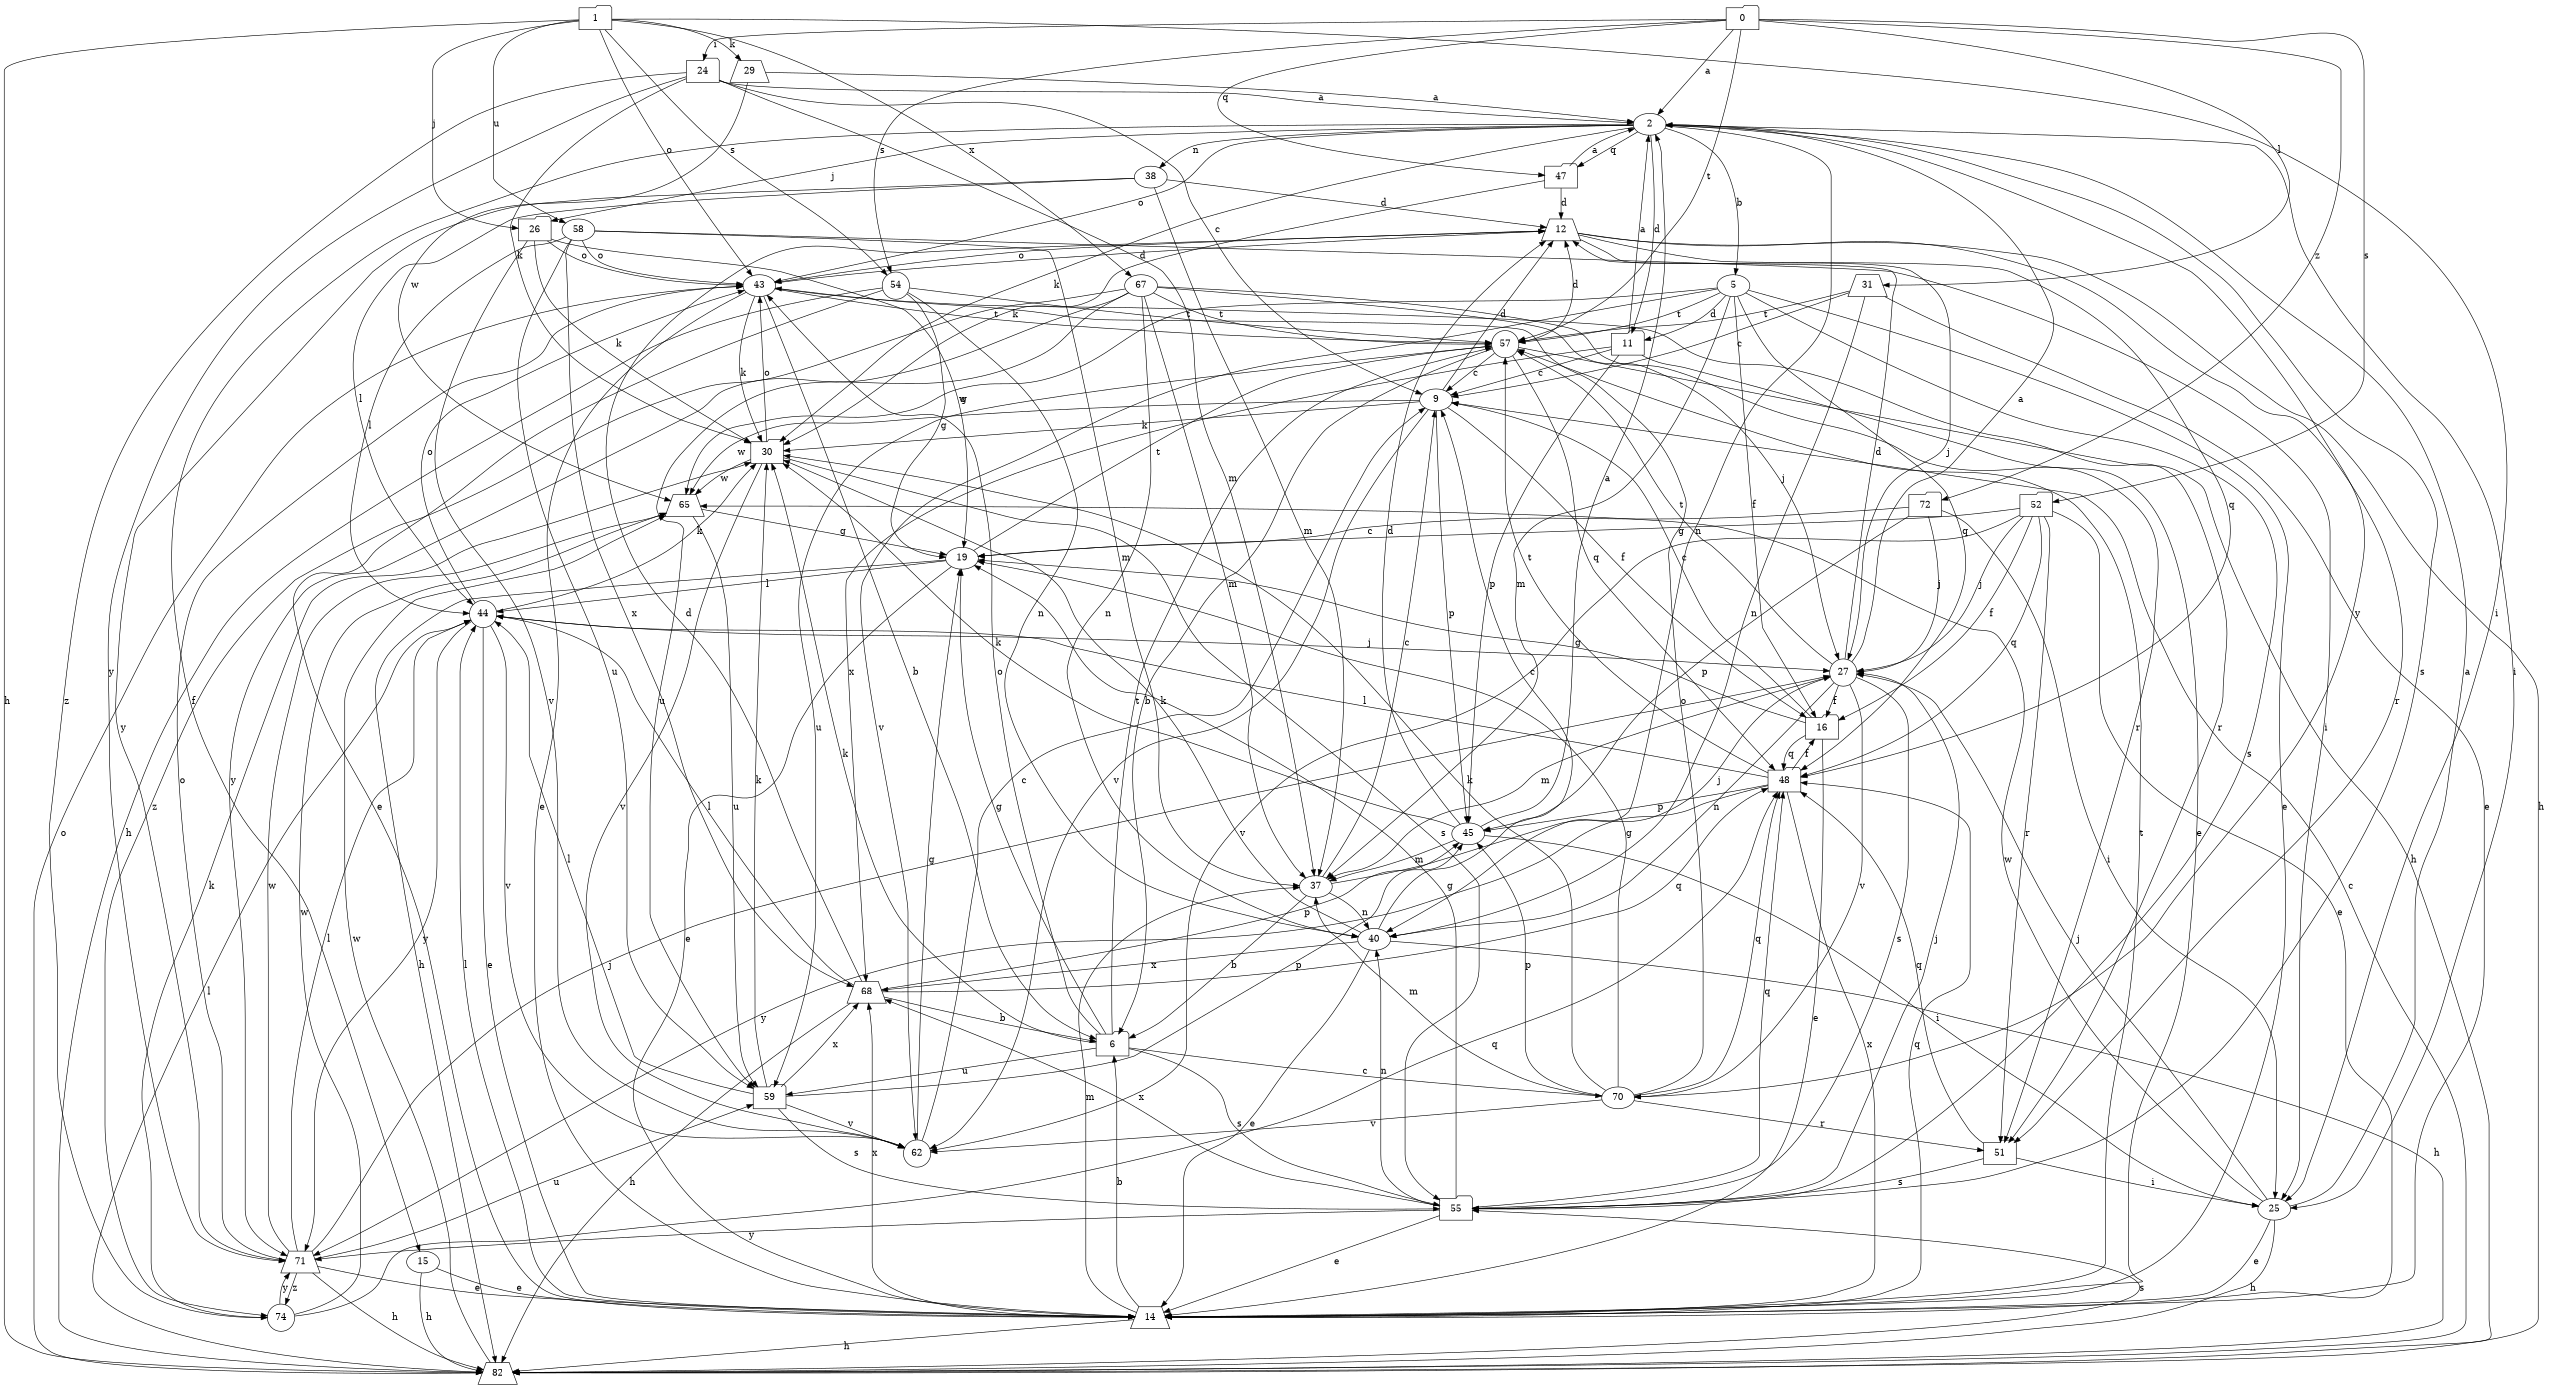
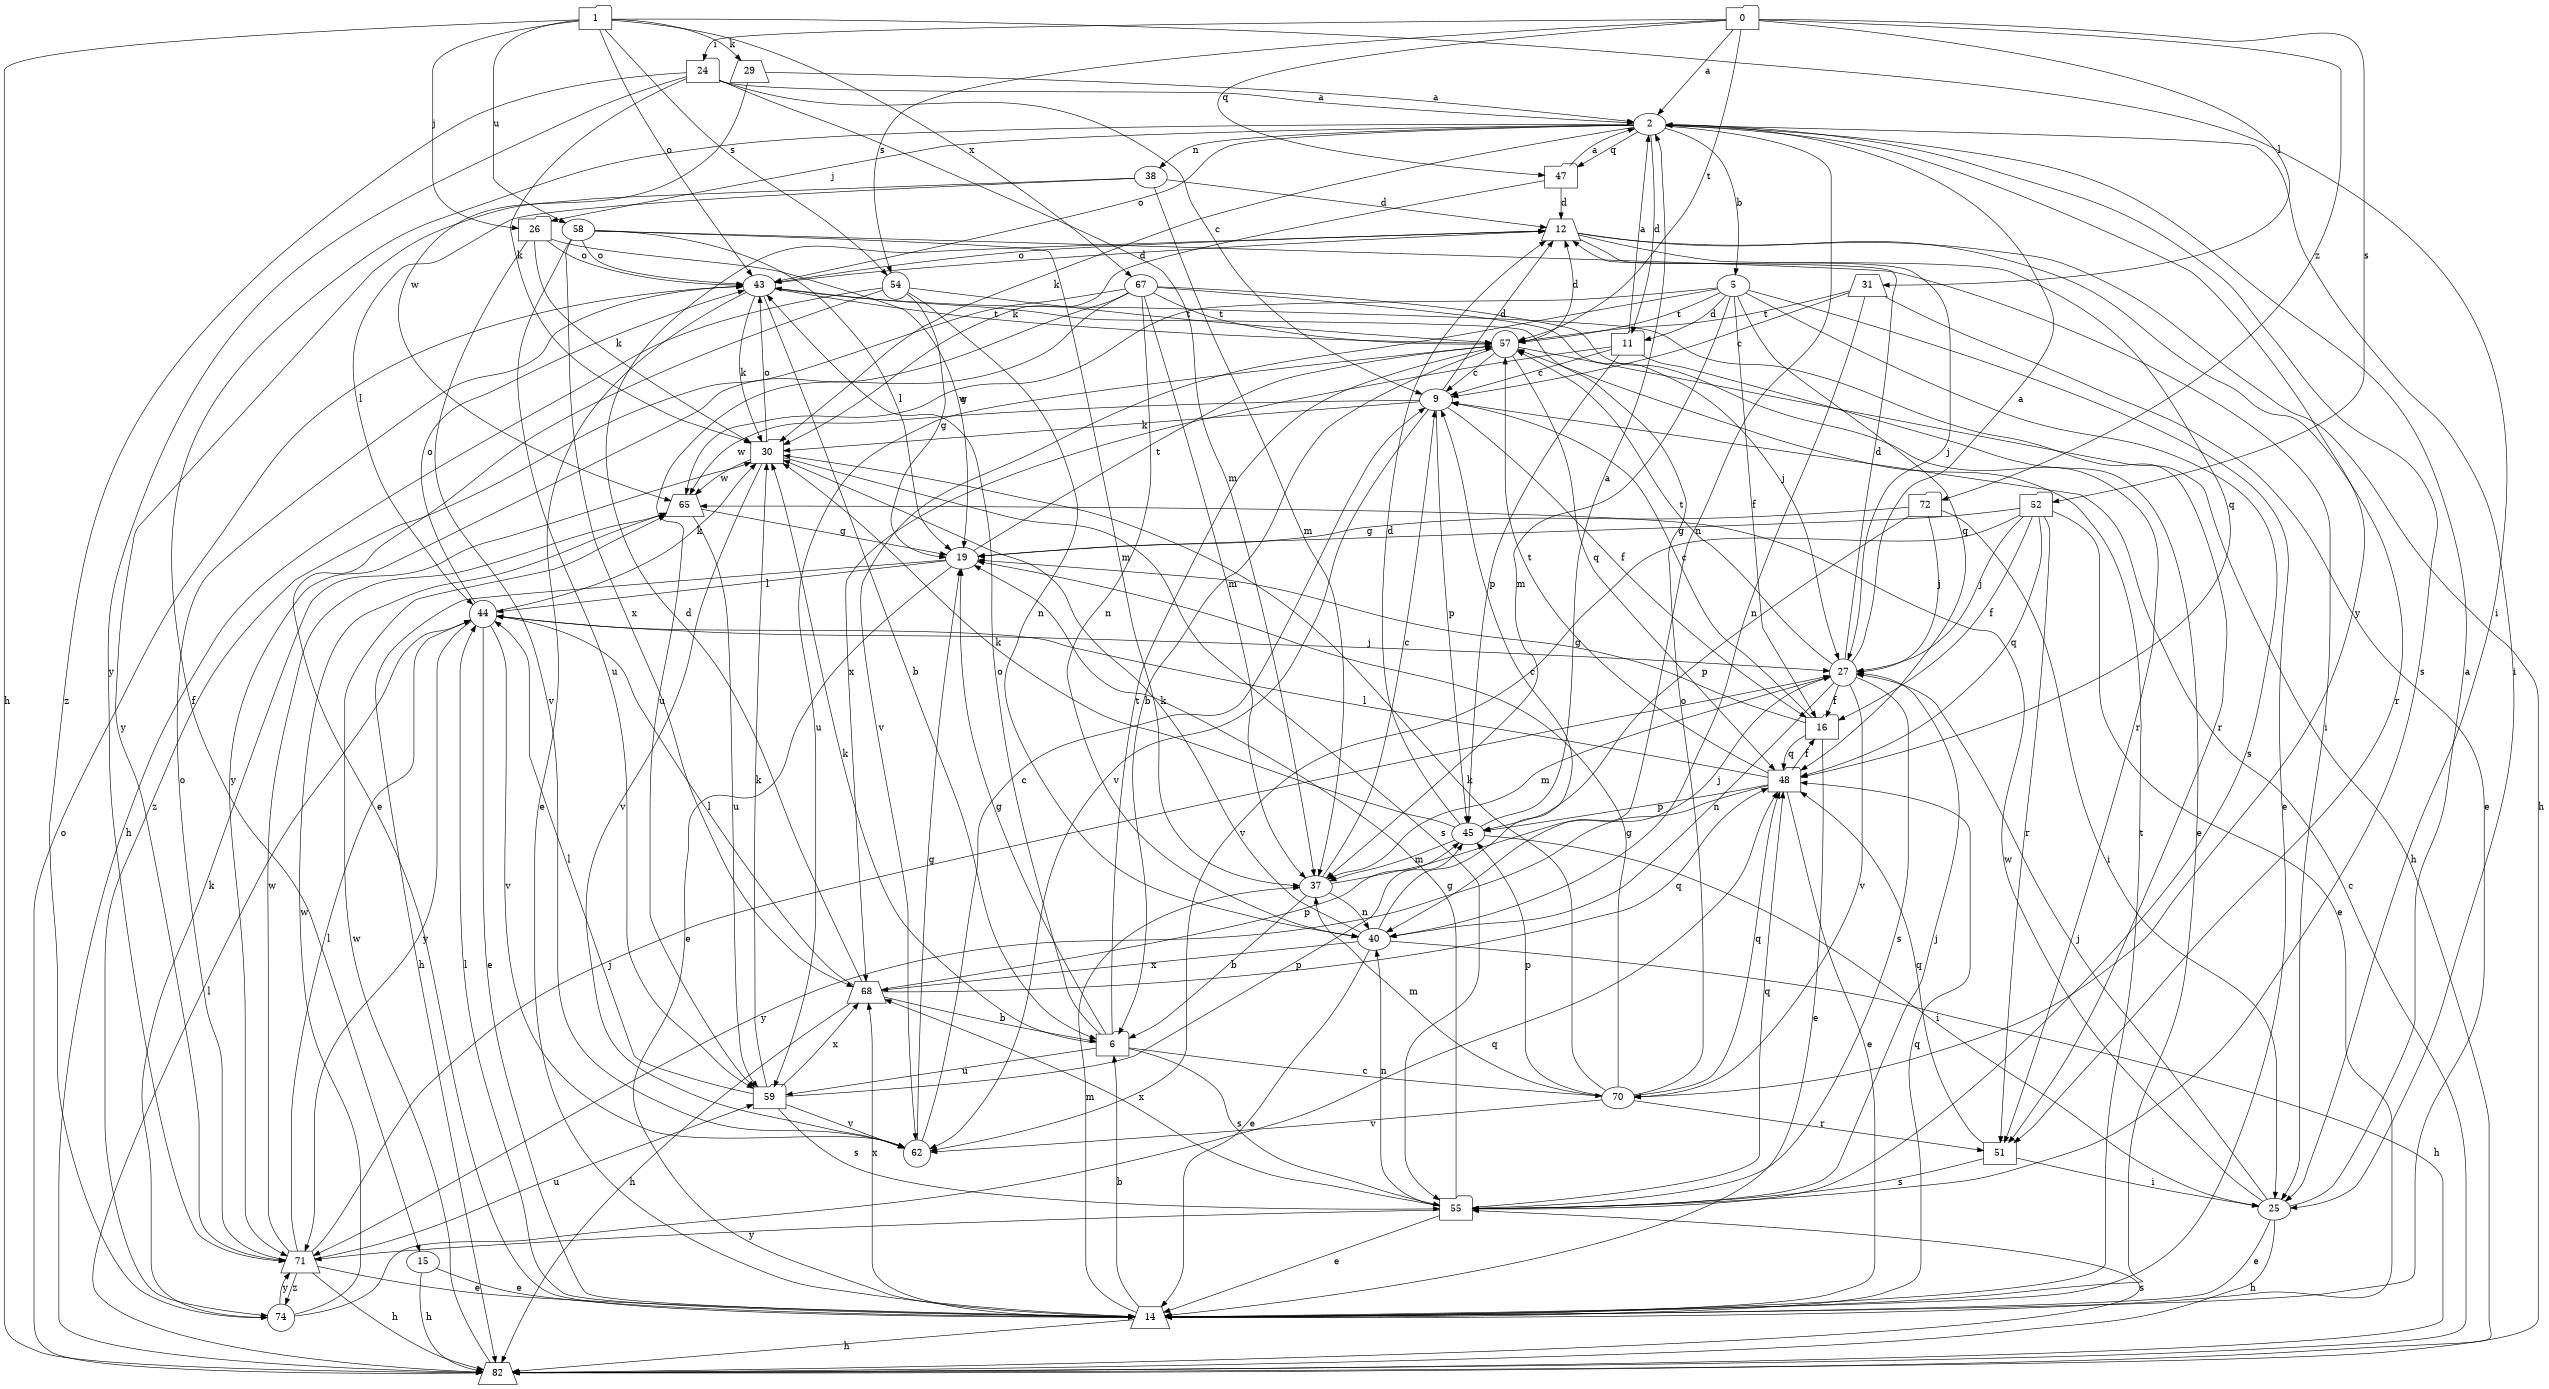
edge "58" -> "44": now "58" -> "19"
edge "72" -> "19": label "c" -> "g"
edge "48" -> "14": label "x" -> "e"
